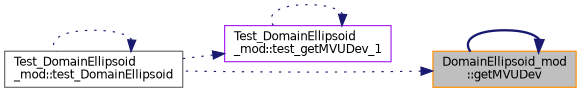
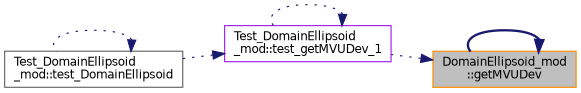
edge "Test_DomainEllipsoid _mod::test_DomainEllipsoid" -> "DomainEllipsoid_mod ::getMVUDev": now "Test_DomainEllipsoid _mod::test_getMVUDev_1" -> "DomainEllipsoid_mod ::getMVUDev"
